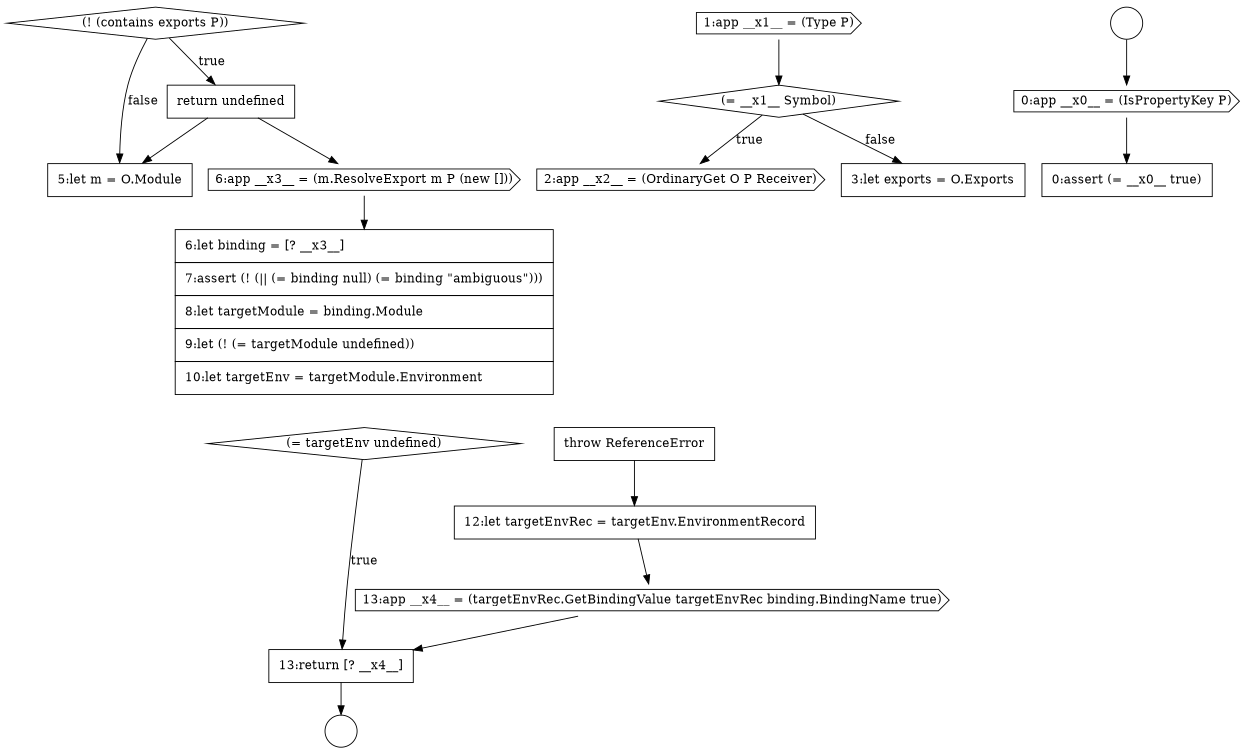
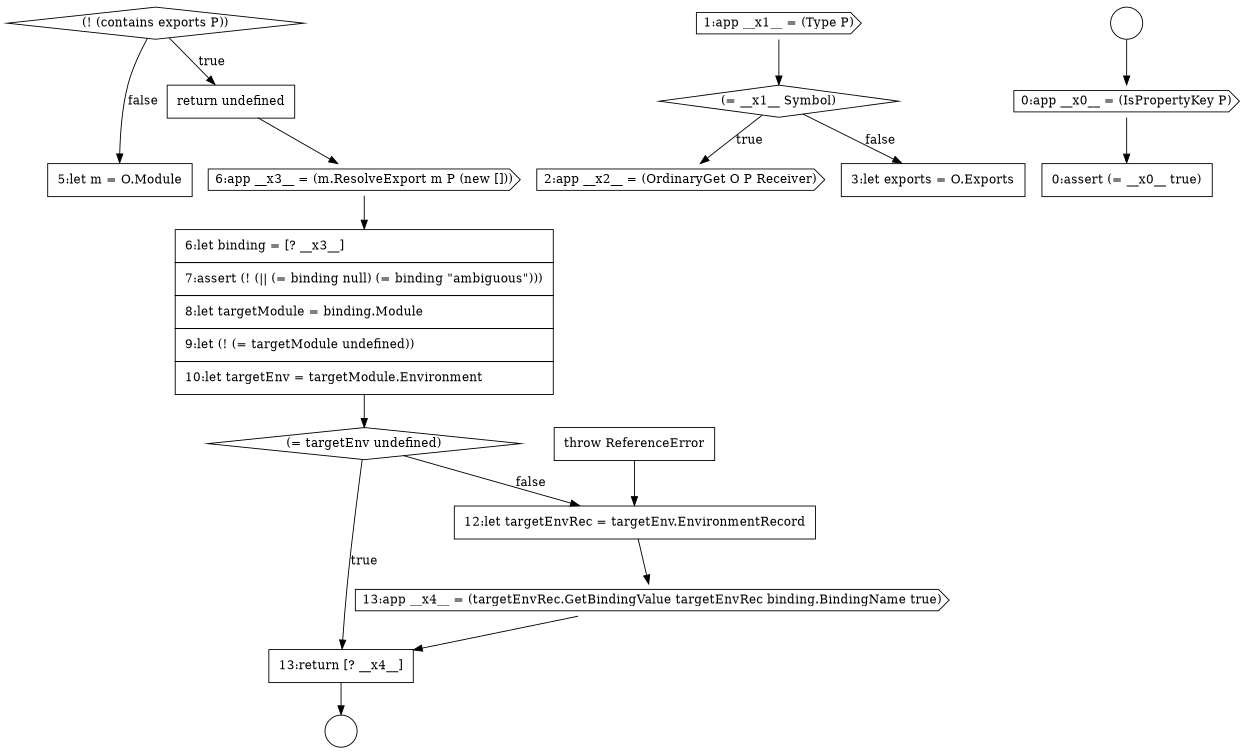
edge "return undefined" -> "5:let m = O.Module": removed
edge "6:let binding = [? __x3__]" -> "(= targetEnv undefined)": added
edge "(= targetEnv undefined)" -> "12:let targetEnvRec = targetEnv.EnvironmentRecord": added, label "false"
